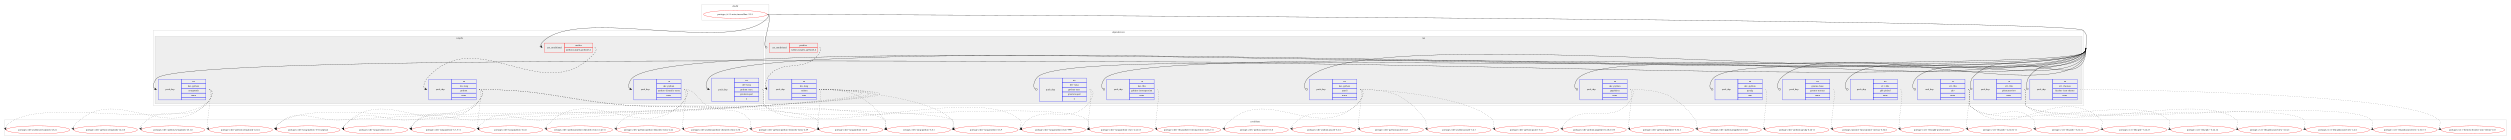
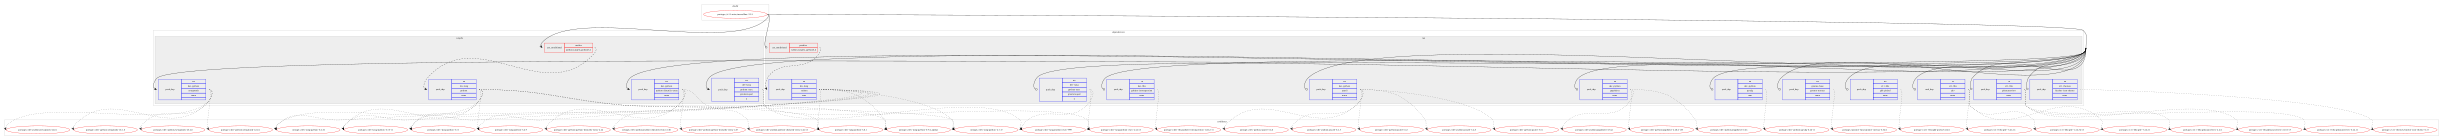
node "portage://x11-libs/gtk+-3.24.13": removed
